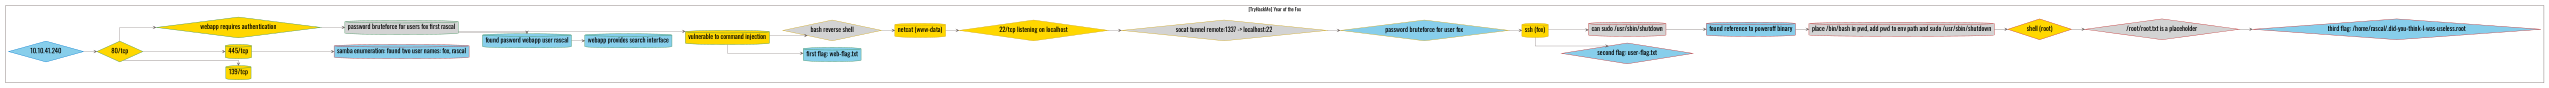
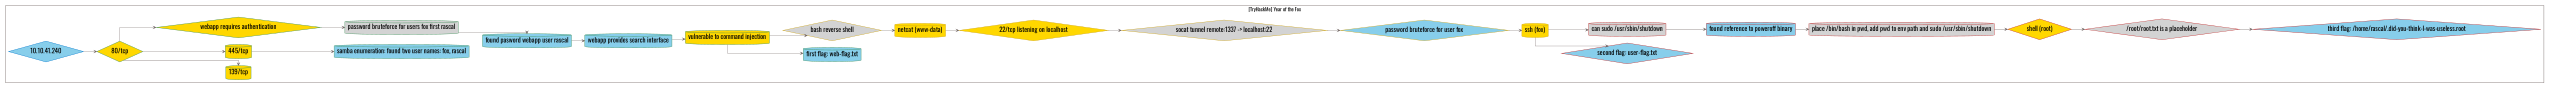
edge "password bruteforce for users fox first rascal" -> "vulnerable to command injection": now "webapp provides search interface" -> "vulnerable to command injection"
node "samba enumeration: found two user names: fox, rascal": color #c02d2e -> #3d8f58
